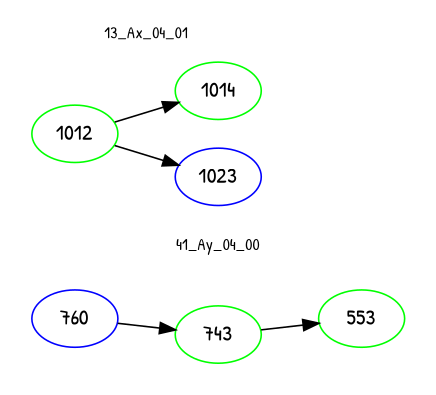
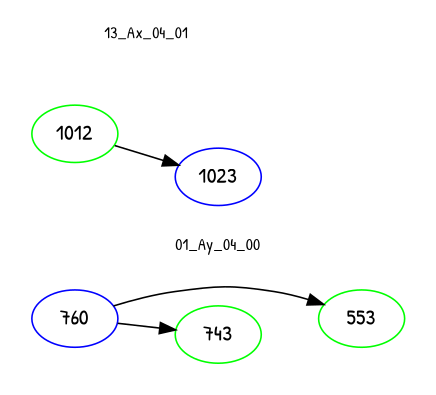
node "1014": removed
cluster "41_Ay_04_00": label "41_Ay_04_00" -> "01_Ay_04_00"
edge "743" -> "553": now "760" -> "553"
